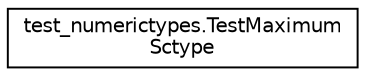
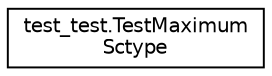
node "test_numerictypes.TestMaximum Sctype": label "test_numerictypes.TestMaximum Sctype" -> "test_test.TestMaximum Sctype"
